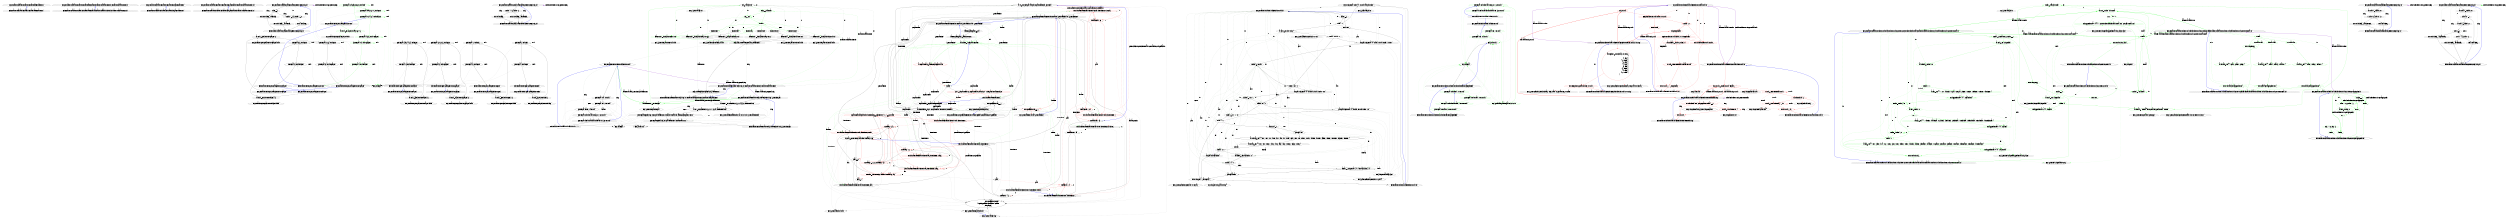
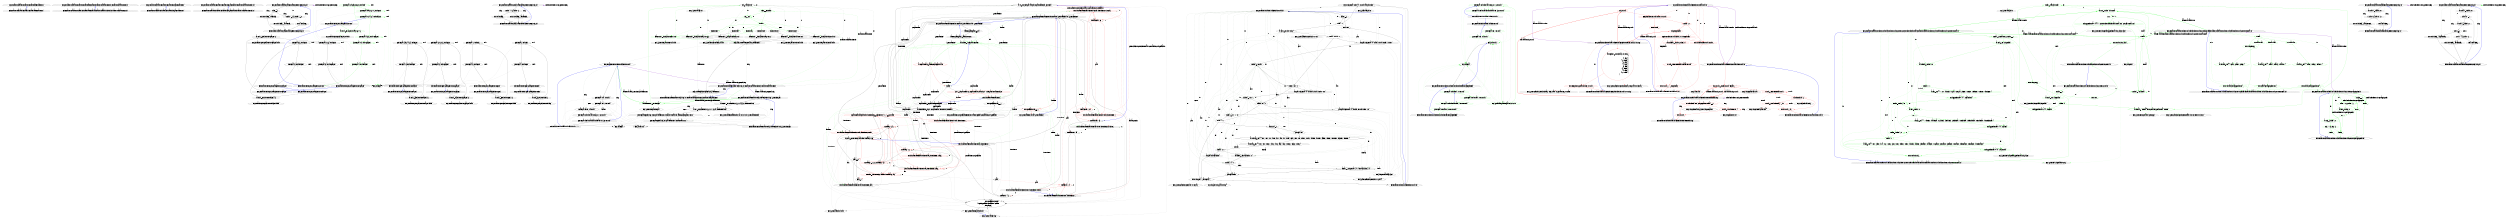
node "tense == Million.Past": label "tense == Million.Past" -> "tense == Tense.Past"
edge "towords = RemoveOnePrefix(towords)" -> "towords = towords.TrimEnd('y') + ''ie''": reversed
node "Assert.Equal(''eleven'', 11.ToWords())": label "Assert.Equal(''eleven'', 11.ToWords())" -> "Local.Equal(''eleven'', 11.ToWords())"
node "Entry System.TimeSpan.TimeSpan(long)": removed
node "var unity = number % 10": added
